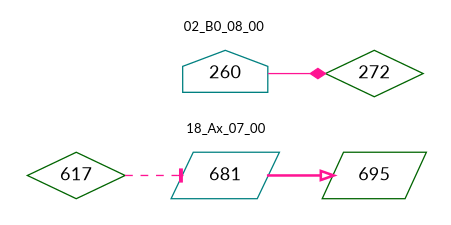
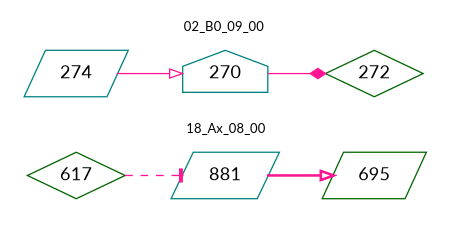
cluster "02_B0_08_00": label "02_B0_08_00" -> "02_B0_09_00"
node "274": added
node "260": label "260" -> "270"
cluster "18_Ax_07_00": label "18_Ax_07_00" -> "18_Ax_08_00"
node "681": label "681" -> "881"
